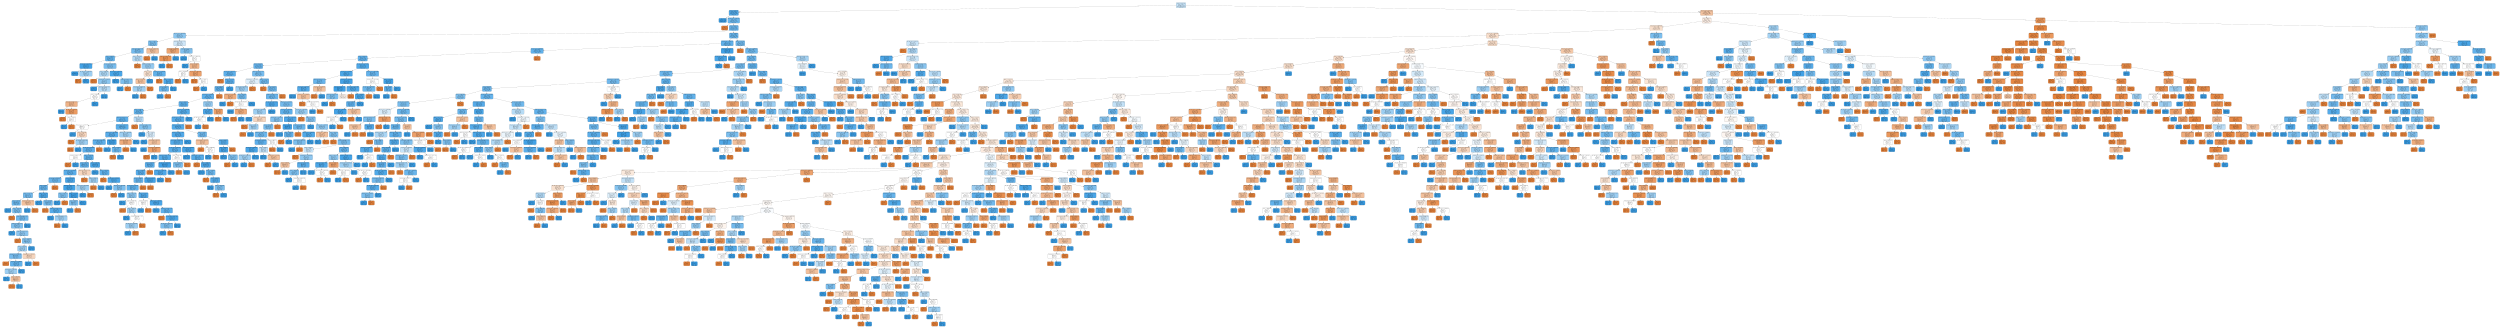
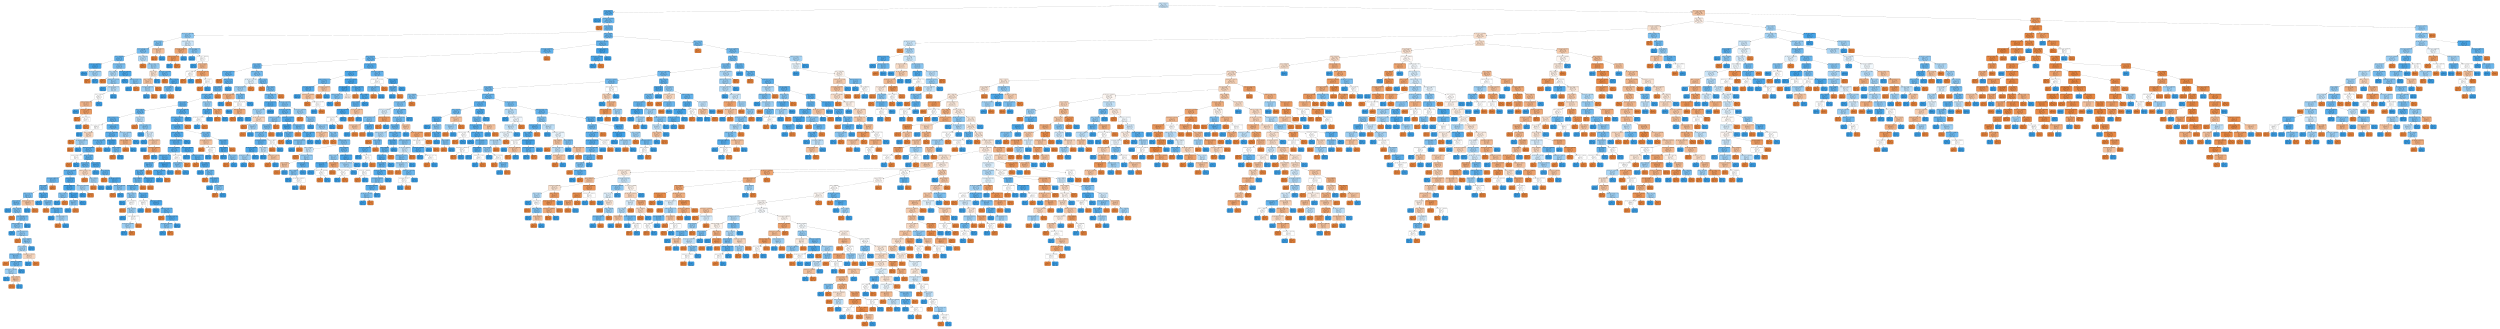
node "gini = 0.0 samples = 65 value = [65, 0] class = no": fillcolor #f2c09c -> #e58139
node "gini = 0.0 samples = 102 value = [102, 0] class = no": added
node "gini = 0.0 samples = 33 value = [0, 33] class = yes": added
node "gini = 0.0 samples = 70 value = [70, 0] class = no": removed
